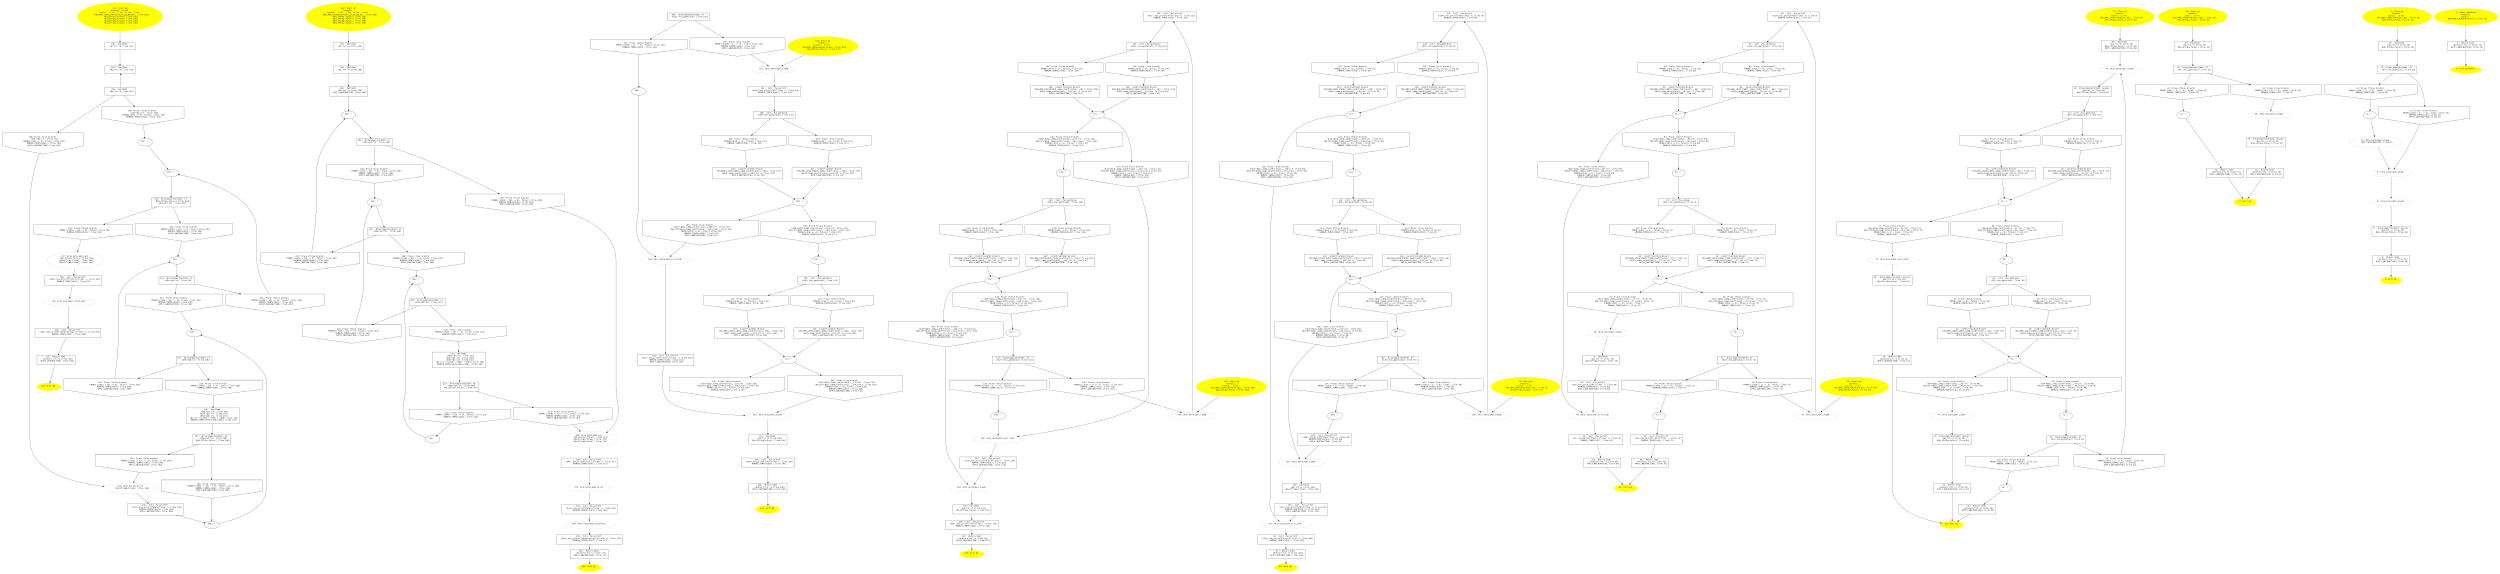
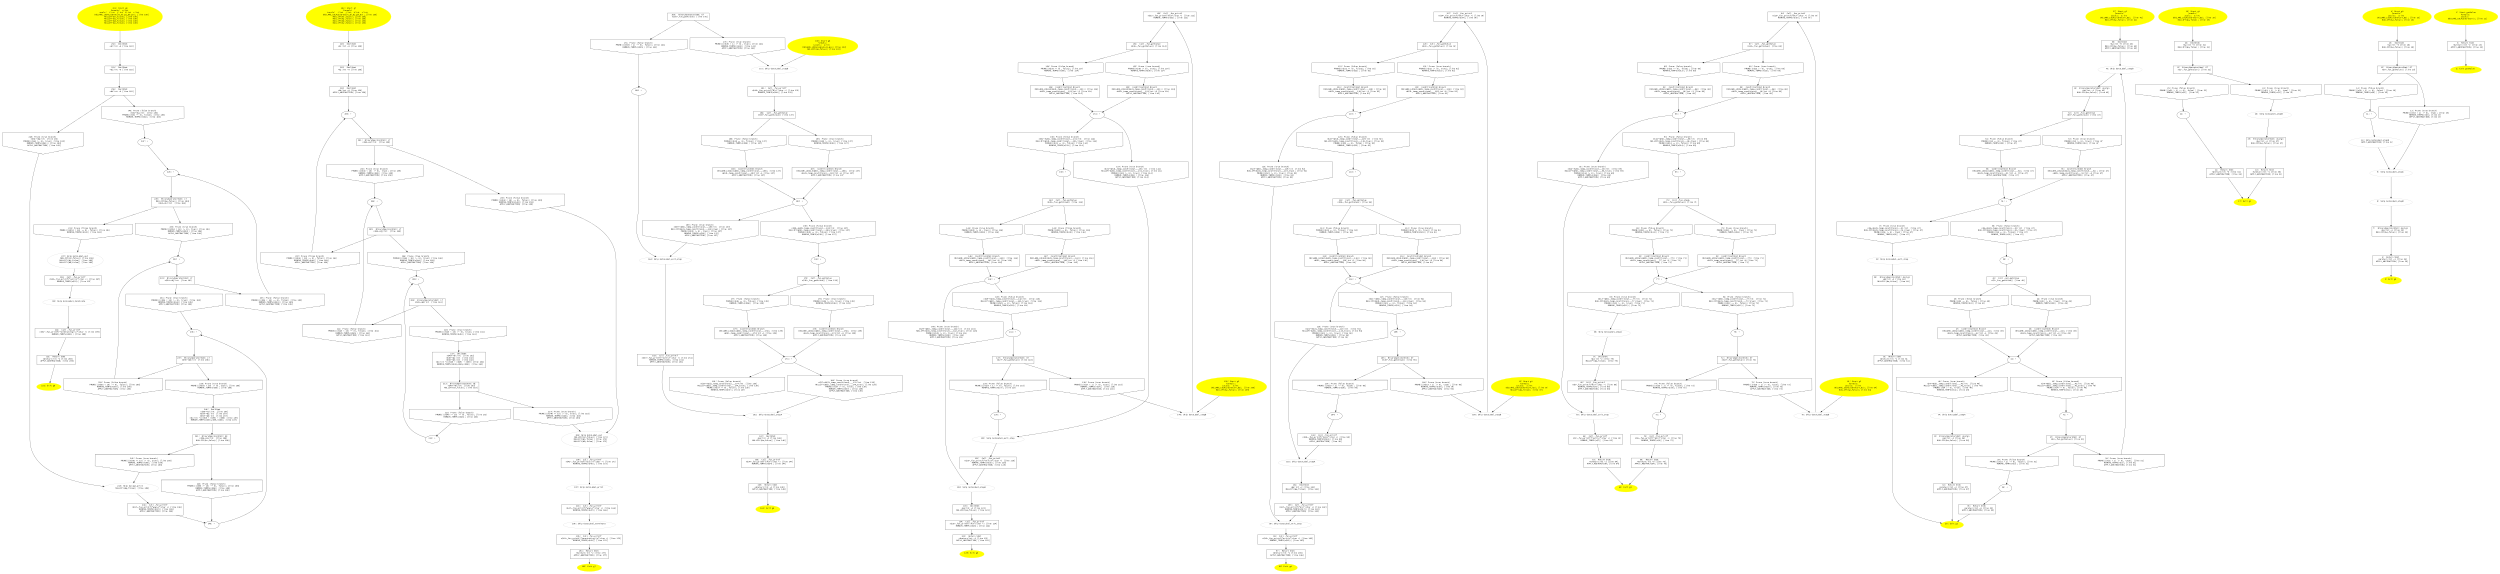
edge "250:  DeclStmt *&k:int =0 [line 182]" -> "251:  DeclStmt *&j:int =0 [line 182]": reversed
